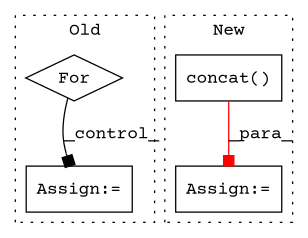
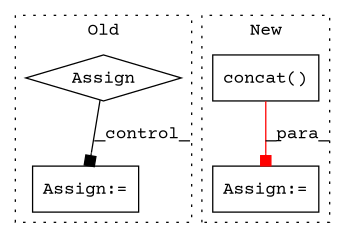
node "For": label "For" -> "Assign"
